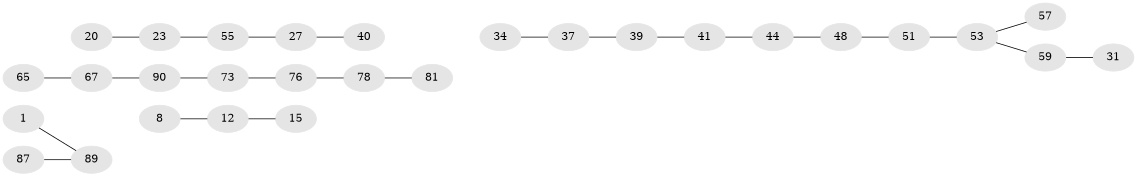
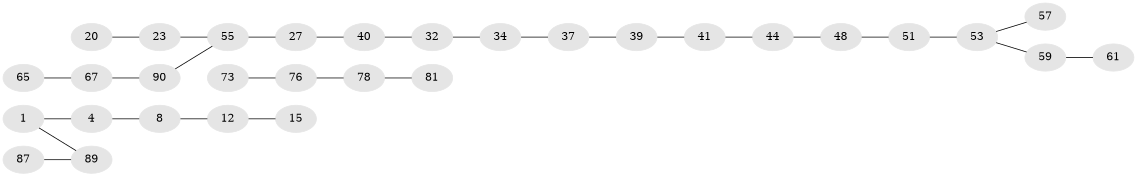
node "32": added
node "31": label "31" -> "61"
edge "90" -- "73": now "90" -- "55"
node "4": added
